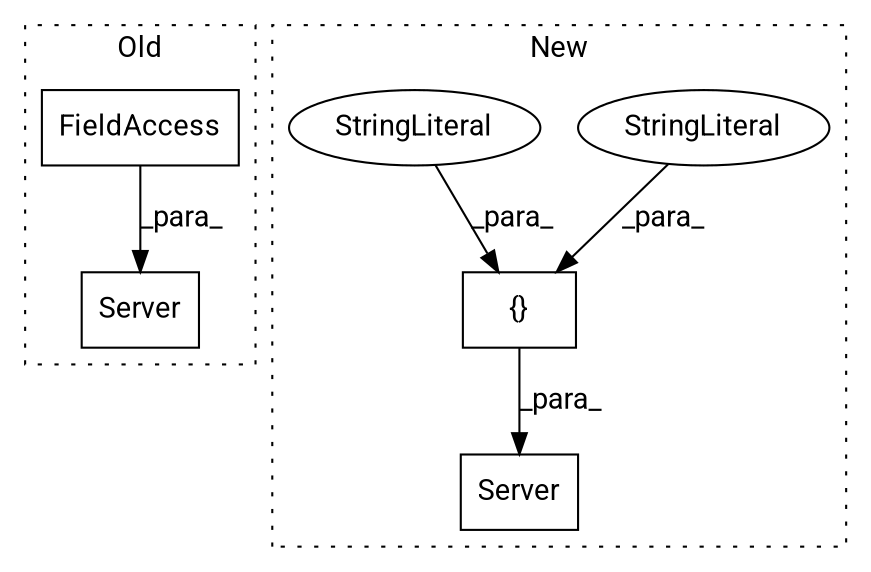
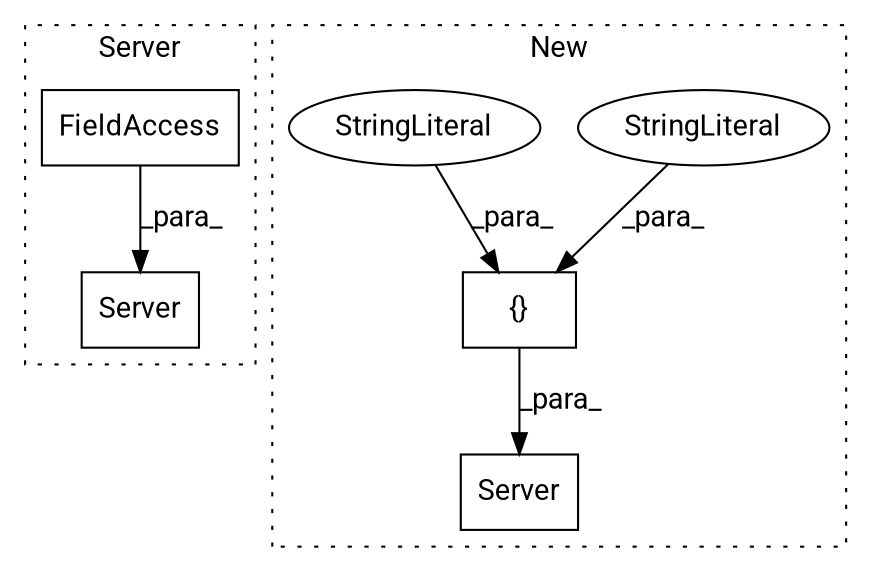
cluster "Old": label "Old" -> "Server"
